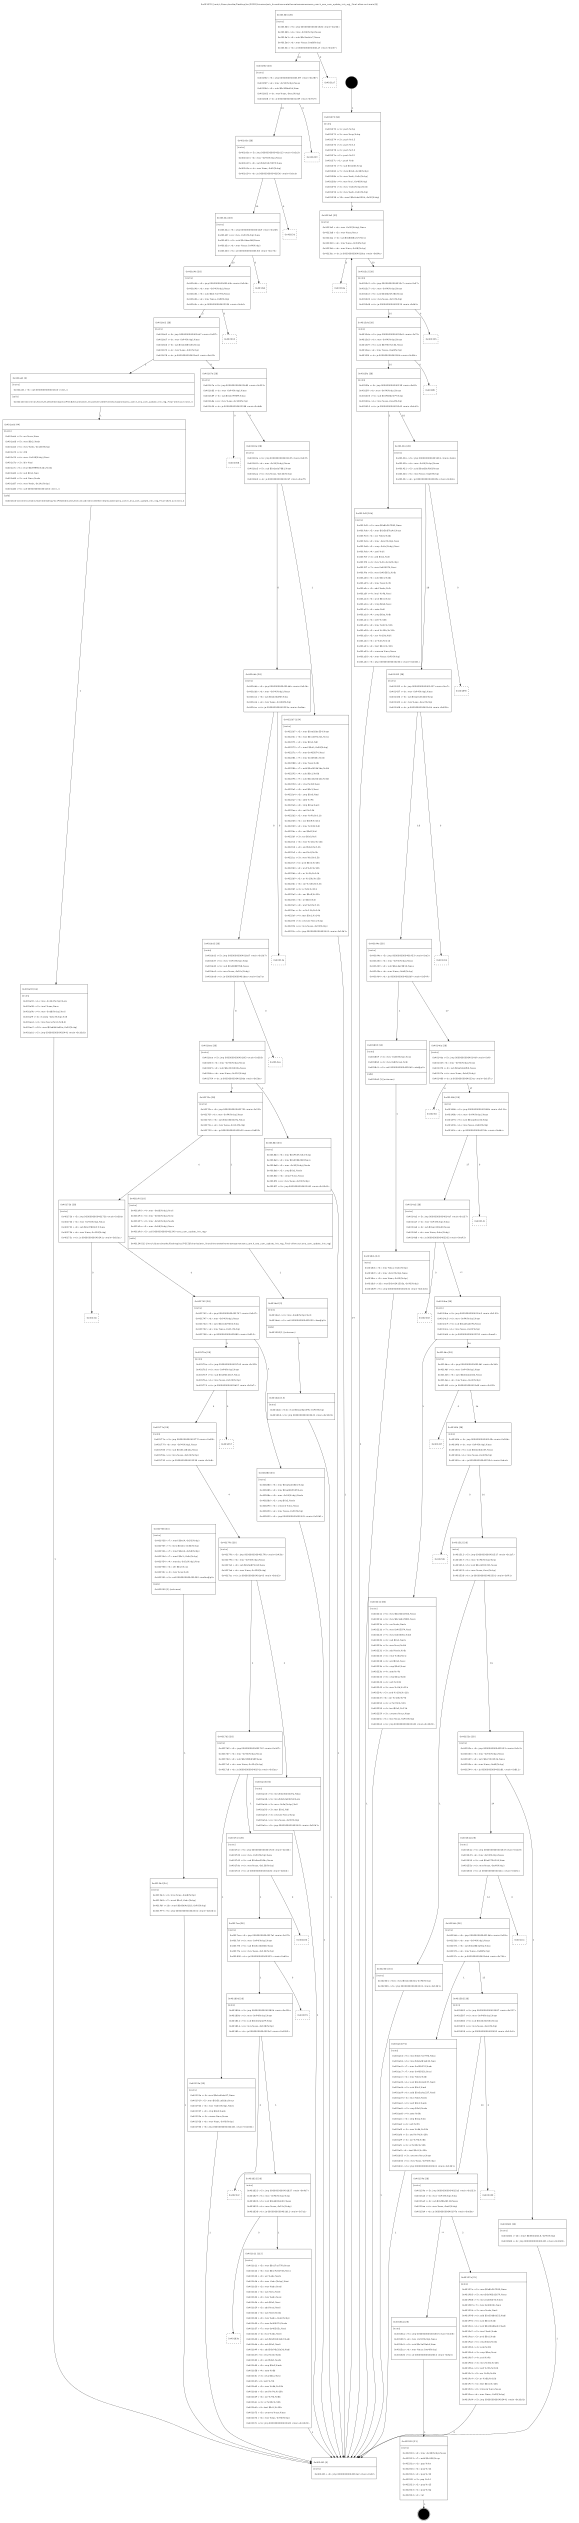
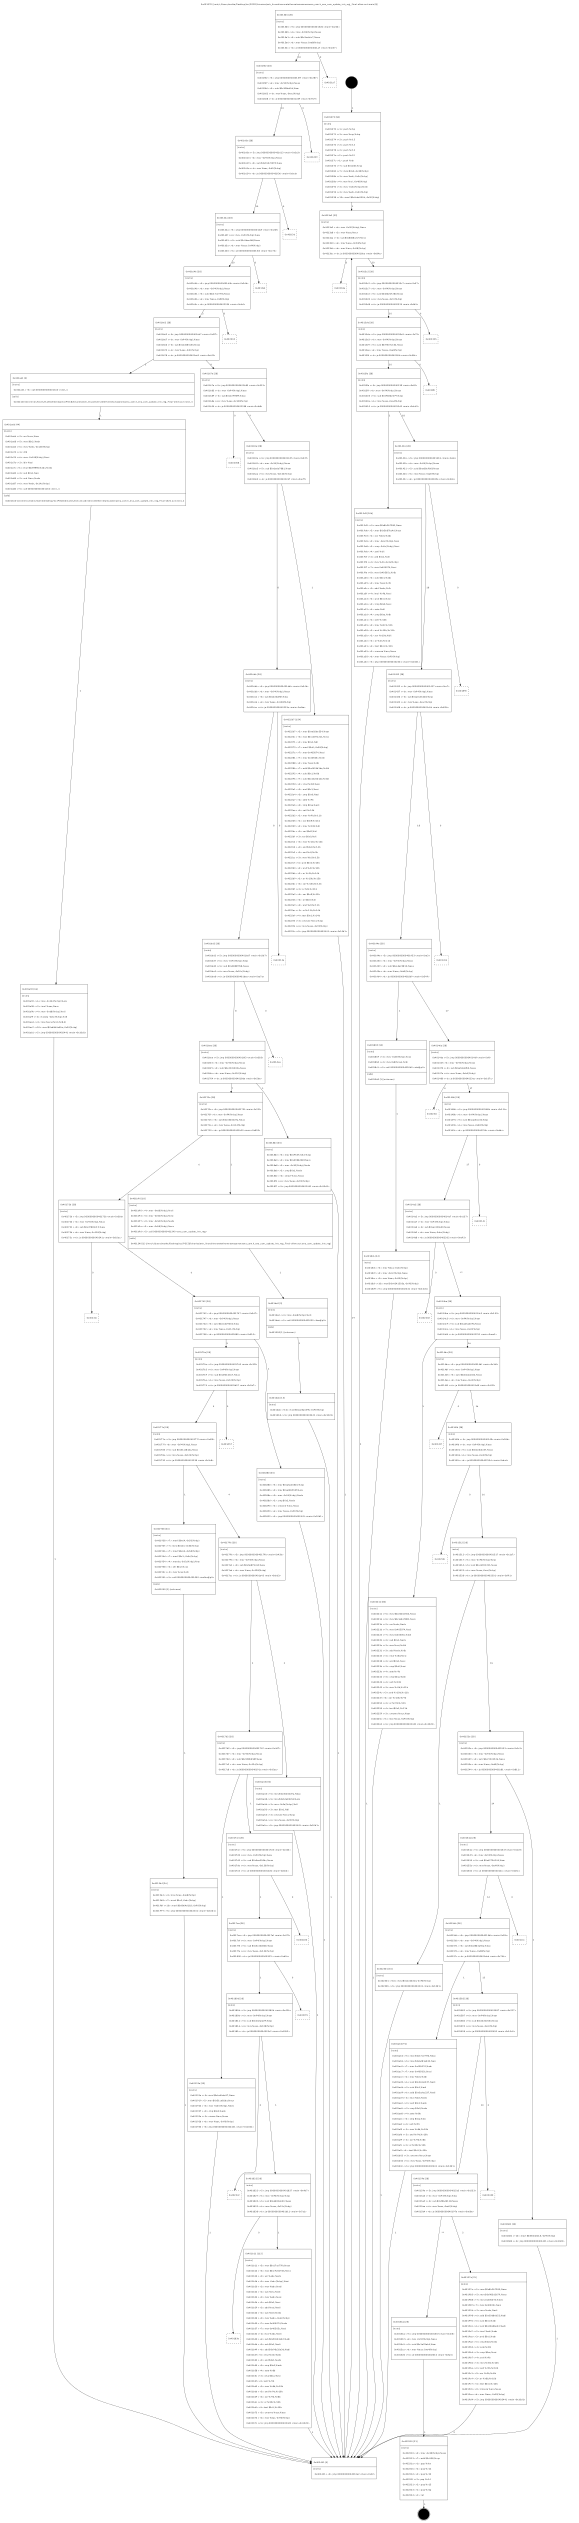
edge "0x40177a [28]" -> "0x401938 [44]": added, label "1"
